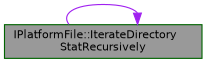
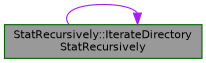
node "IPlatformFile::IterateDirectory StatRecursively": label "IPlatformFile::IterateDirectory StatRecursively" -> "StatRecursively::IterateDirectory StatRecursively"
